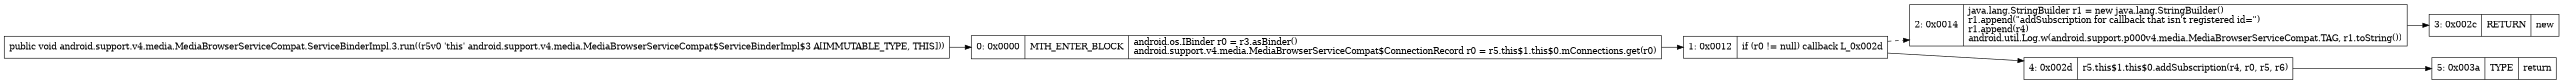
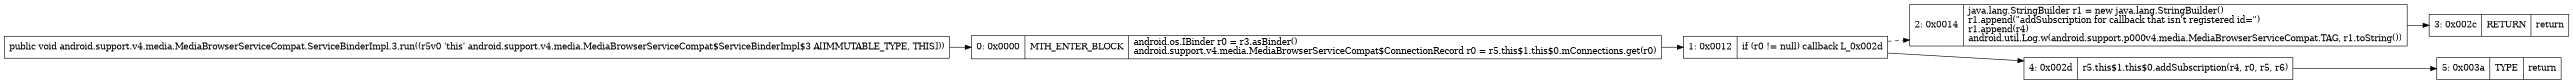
node "3: 0x002c": text "new" -> "return"
